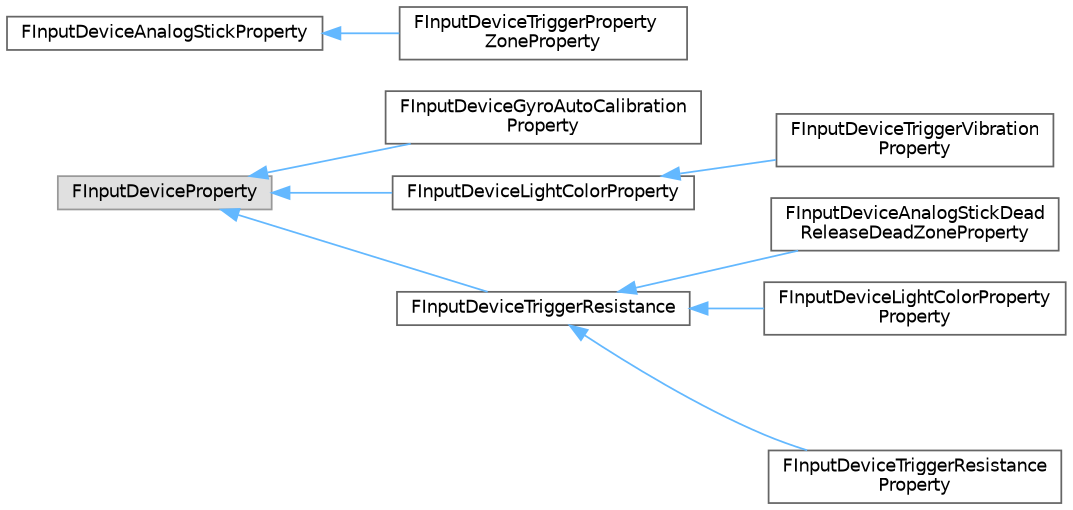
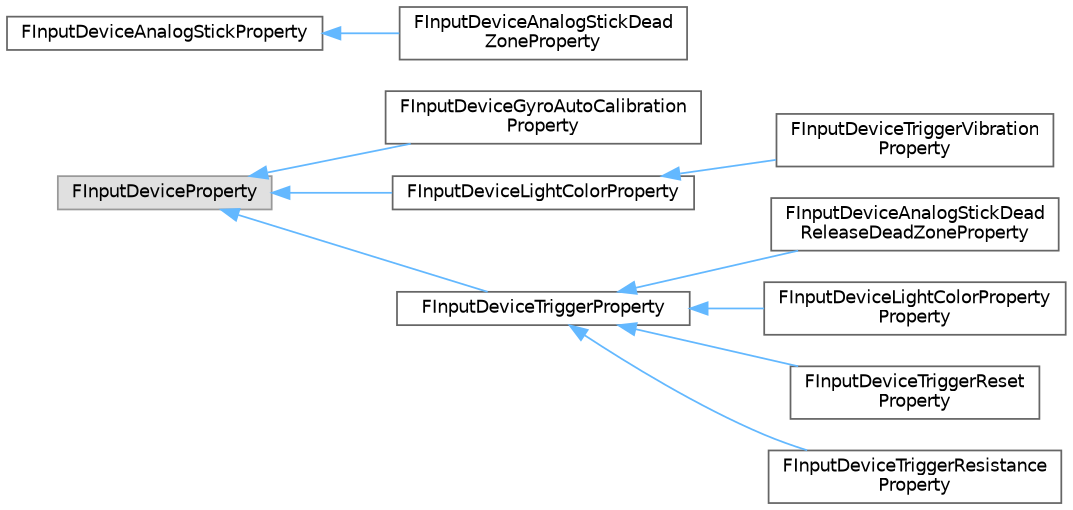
node "FInputDeviceTriggerProperty ZoneProperty": label "FInputDeviceTriggerProperty ZoneProperty" -> "FInputDeviceAnalogStickDead ZoneProperty"
node "FInputDeviceTriggerResistance": label "FInputDeviceTriggerResistance" -> "FInputDeviceTriggerProperty"
node "FInputDeviceTriggerReset Property": added
